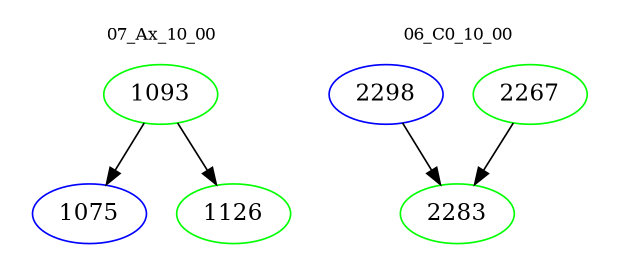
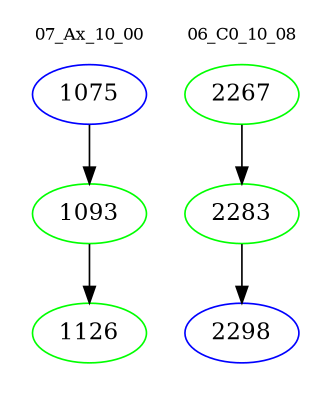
cluster "06_C0_10_00": label "06_C0_10_00" -> "06_C0_10_08"
edge "1093" -> "1075": reversed
edge "2298" -> "2283": reversed
